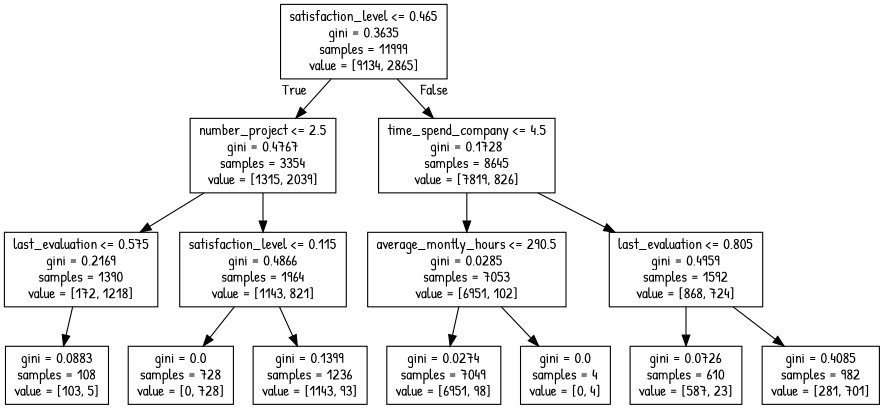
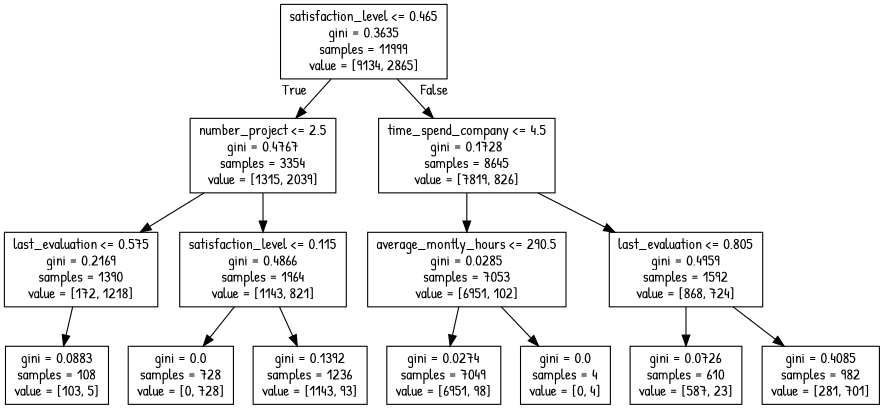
node "gini = 0.1399 samples = 1236 value = [1143, 93]": label "gini = 0.1399 samples = 1236 value = [1143, 93]" -> "gini = 0.1392 samples = 1236 value = [1143, 93]"
